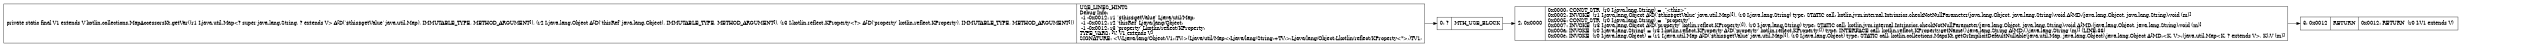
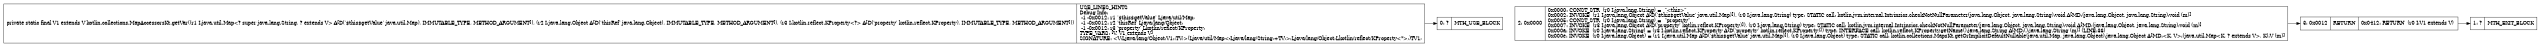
edge "0: ?" -> "2: 0x0000": removed
node "3: 0x0012": text "0x0012: RETURN  (r0 I:V1 extends V)" -> "0x0412: RETURN  (r0 I:V1 extends V)"
node "1: ?": added
